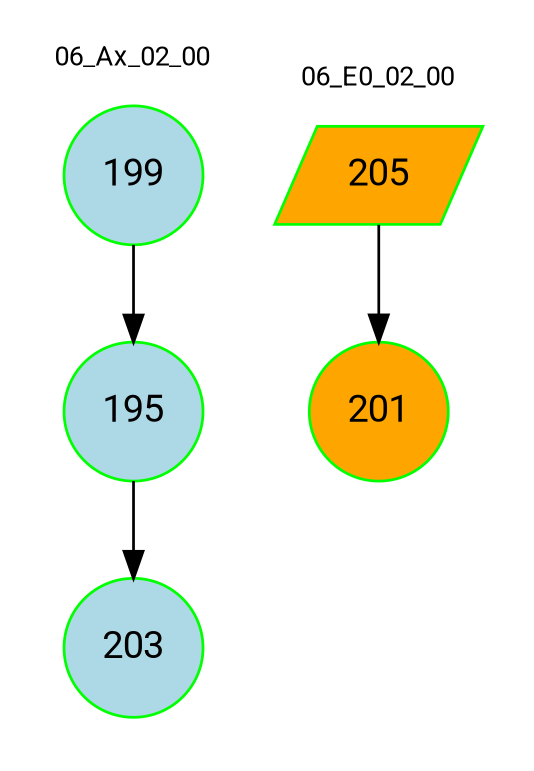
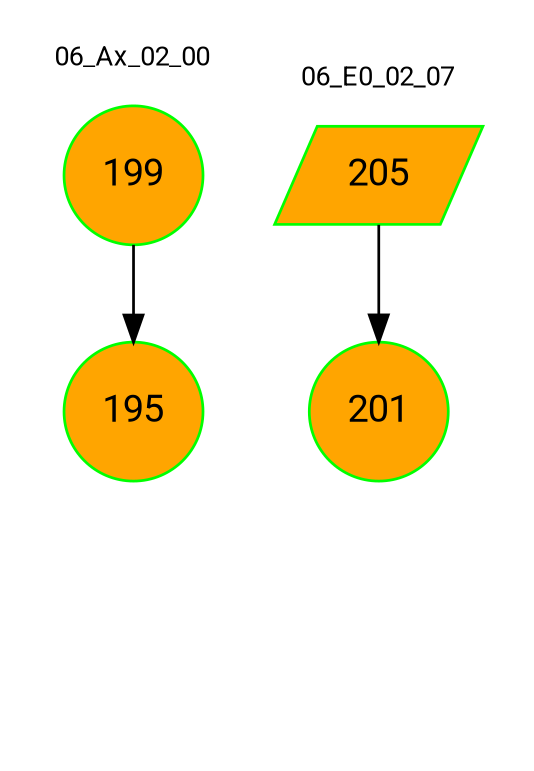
cluster "06_E0_02_00": label "06_E0_02_00" -> "06_E0_02_07"
node "199": fillcolor lightblue -> orange
node "195": fillcolor lightblue -> orange
node "203": removed
